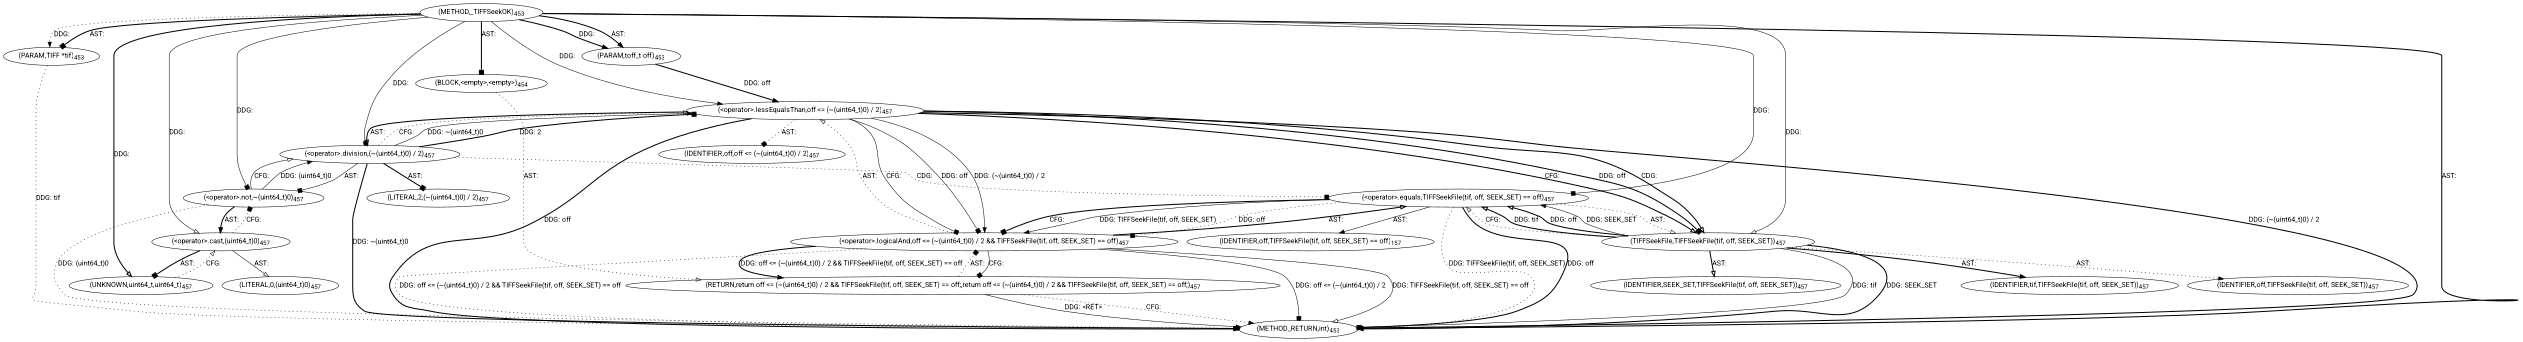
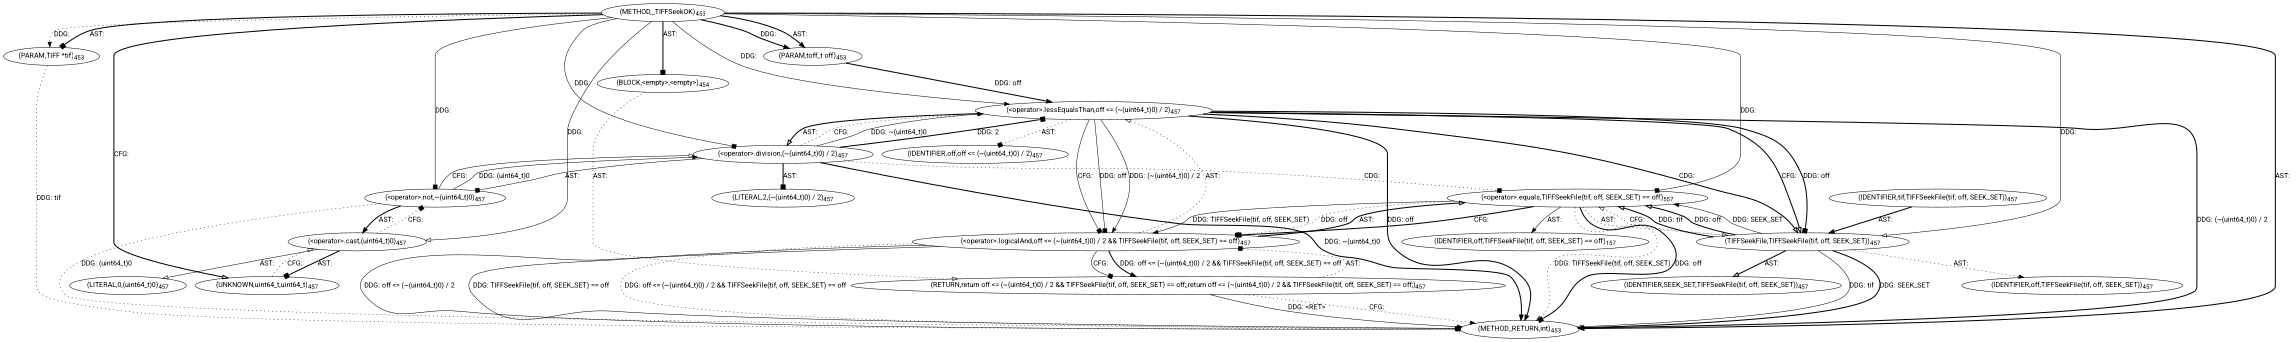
edge "(METHOD,_TIFFSeekOK)" -> "(UNKNOWN,uint64_t,uint64_t)": label "DDG: " -> "CFG: "
node "(<operator>.equals,TIFFSeekFile(tif, off, SEEK_SET) == off)": text "457" -> "557"
edge "(TIFFSeekFile,TIFFSeekFile(tif, off, SEEK_SET))" -> "(IDENTIFIER,tif,TIFFSeekFile(tif, off, SEEK_SET))": reversed
